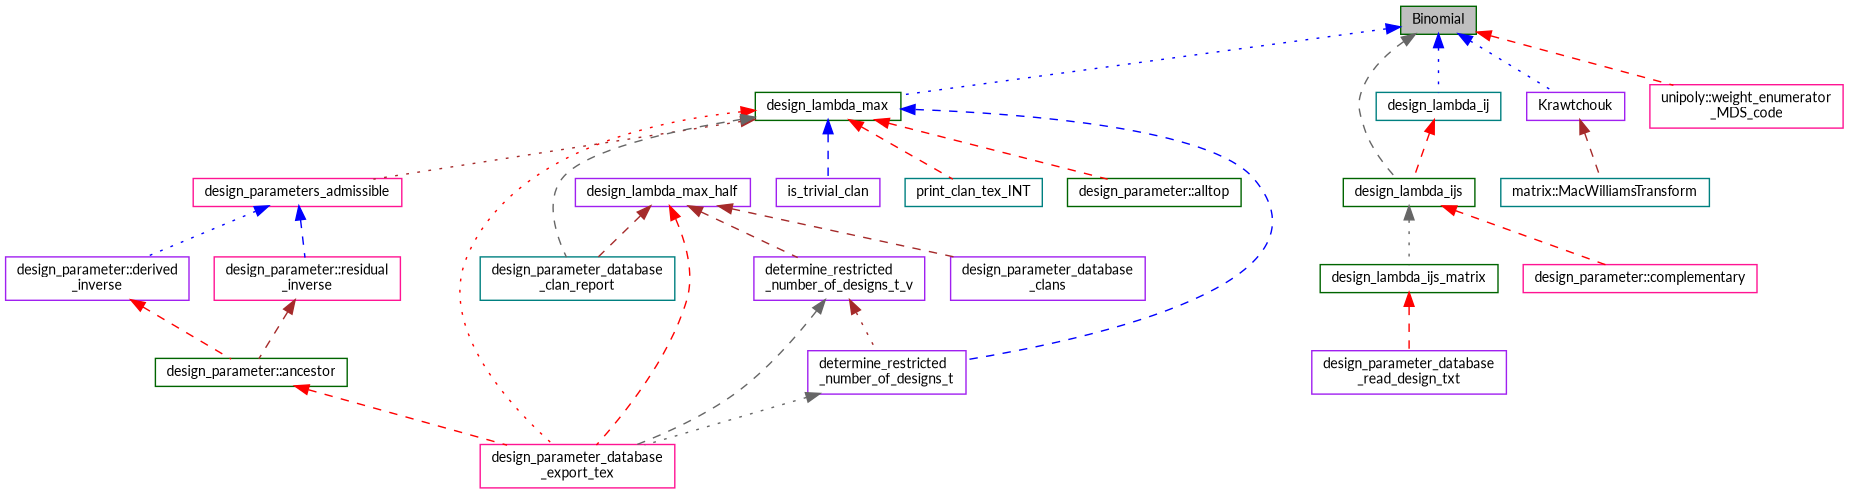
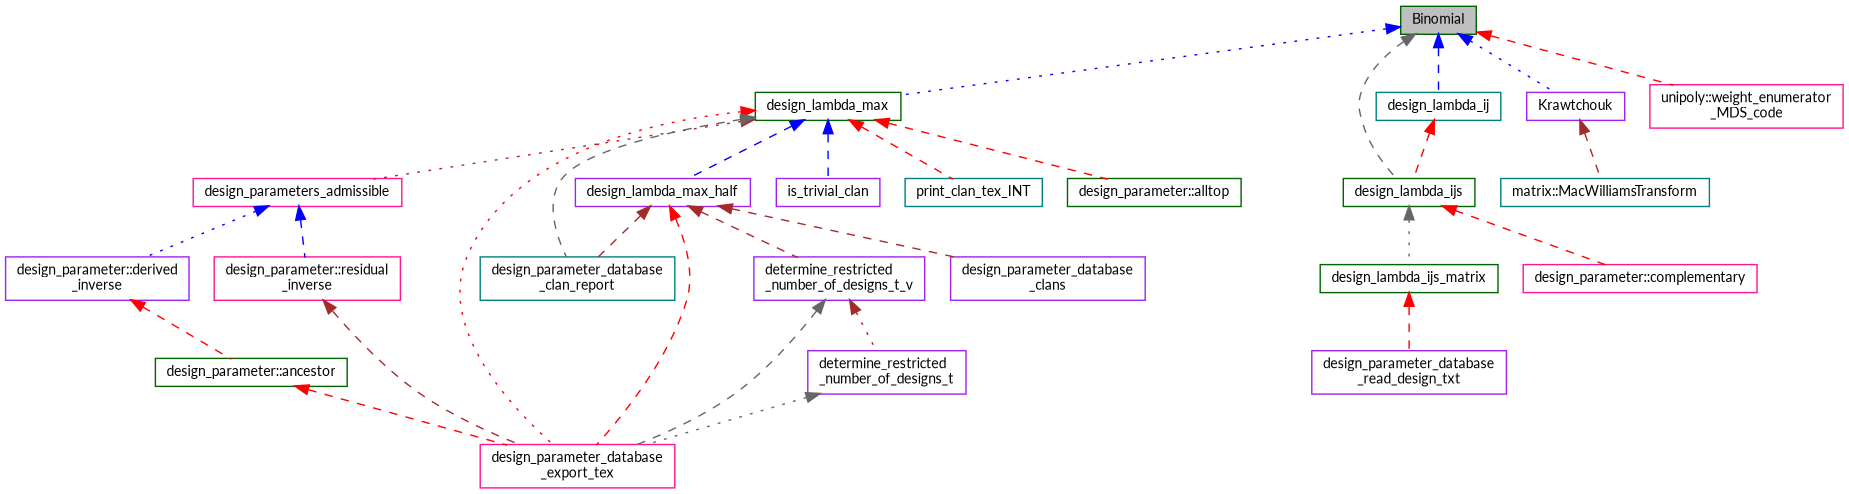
edge "design_lambda_ij" -> "Binomial": style dotted -> dashed
edge "determine_restricted _number_of_designs_t" -> "design_lambda_max": now "design_lambda_max_half" -> "design_lambda_max"
edge "design_parameter::ancestor" -> "design_parameter::residual _inverse": now "design_parameter_database _export_tex" -> "design_parameter::residual _inverse"
